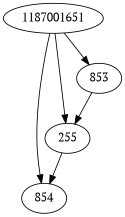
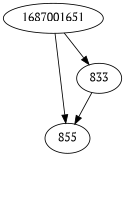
node "1187001651": label "1187001651" -> "1687001651"
node "853": label "853" -> "833"
node "255": label "255" -> "855"
node "854": removed
